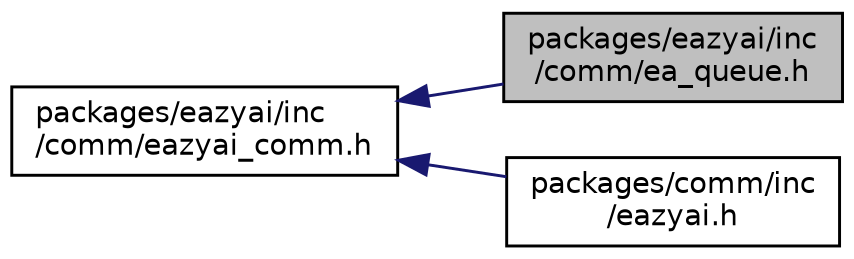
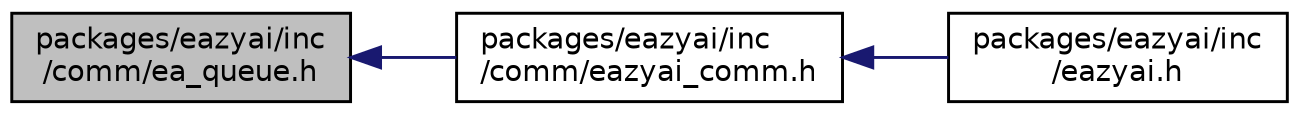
edge "packages/eazyai/inc /comm/ea_queue.h" -> "packages/eazyai/inc /comm/eazyai_comm.h": reversed
node "packages/comm/inc /eazyai.h": label "packages/comm/inc /eazyai.h" -> "packages/eazyai/inc /eazyai.h"
